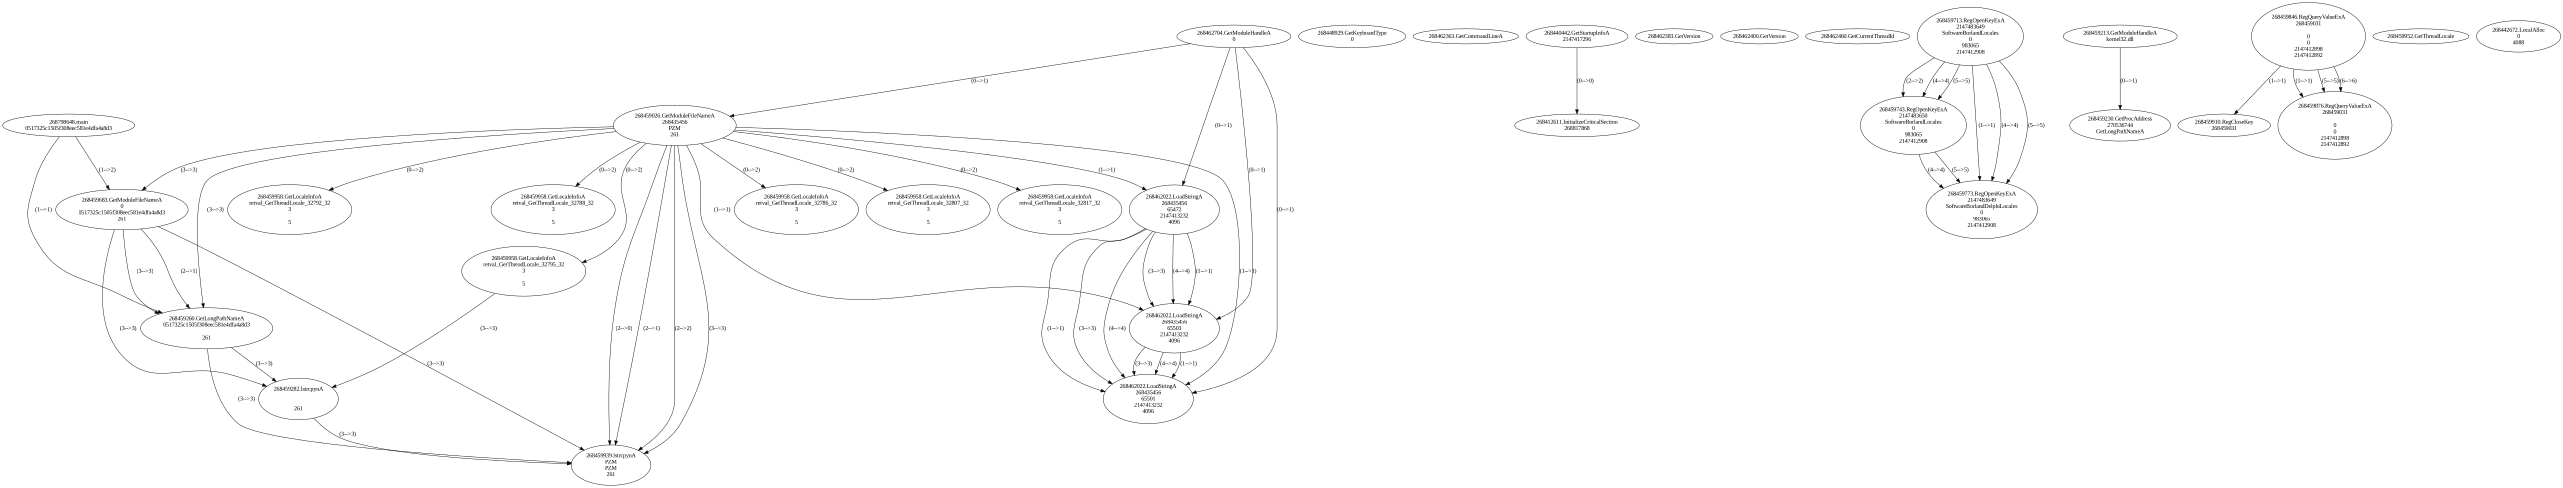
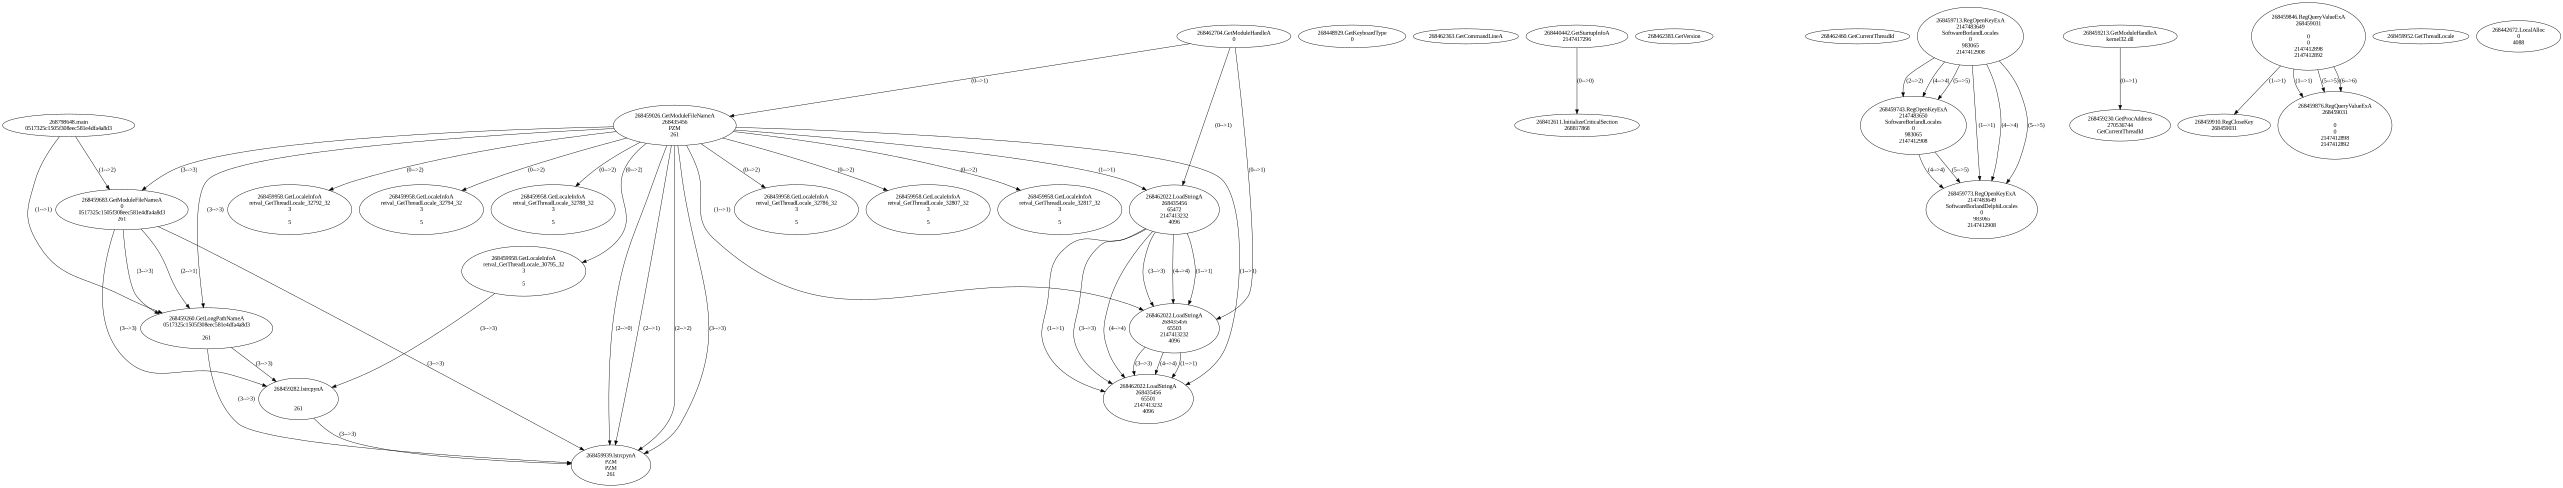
node "268462400.GetVersion": removed
node "268459230.GetProcAddress 270536744 GetLongPathNameA": label "268459230.GetProcAddress 270536744 GetLongPathNameA" -> "268459230.GetProcAddress 270536744 GetCurrentThreadId"
node "268459958.GetLocaleInfoA retval_GetThreadLocale_32794_32 3 5": added
edge "268462704.GetModuleHandleA 0" -> "268462022.LoadStringA 268435456 65501 2147413232 4096": removed, label "(0-->1)"
node "268459958.GetLocaleInfoA retval_GetThreadLocale_32795_32 3 5": label "268459958.GetLocaleInfoA retval_GetThreadLocale_32795_32 3 5" -> "268459958.GetLocaleInfoA retval_GetThreadLocale_30795_32 3 5"
